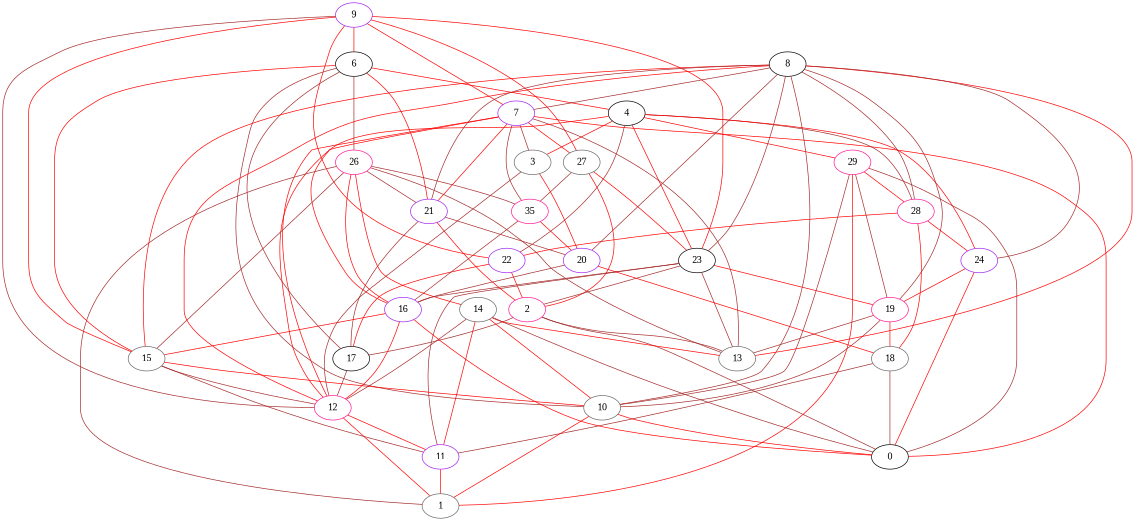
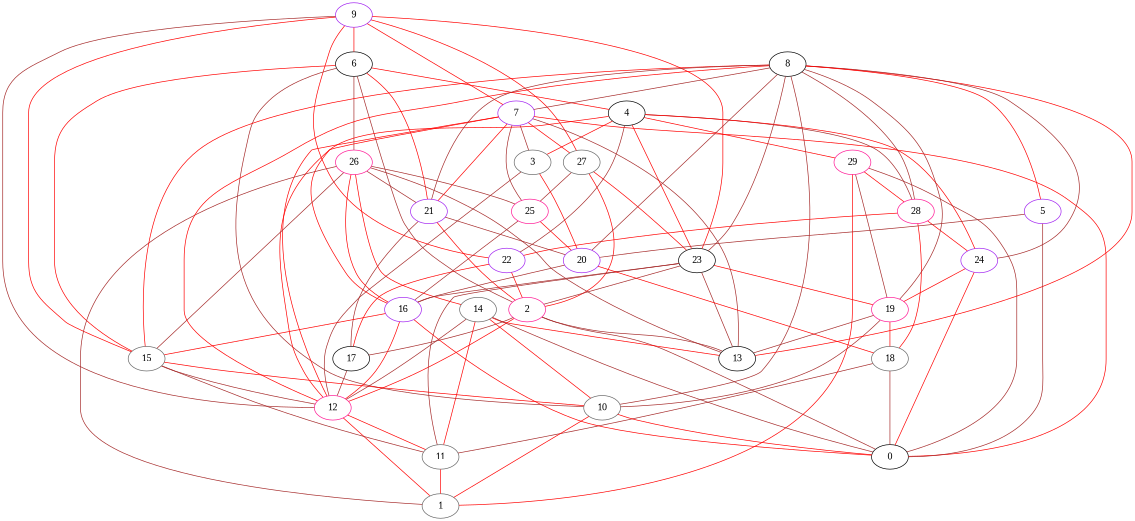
edge "6" -- "17": now "6" -- "2"
node "35": label "35" -> "25"
node "5": added
edge "29" -- "10": removed
node "13": color gray40 -> black
edge "2" -- "12": added
node "11": color purple -> gray40
